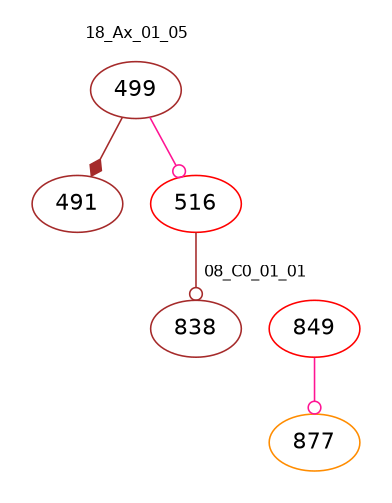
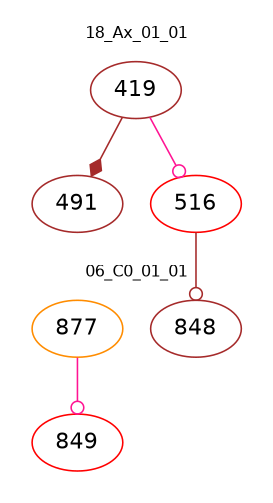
cluster "18_Ax_01_05": label "18_Ax_01_05" -> "18_Ax_01_01"
node "499": label "499" -> "419"
cluster "08_C0_01_01": label "08_C0_01_01" -> "06_C0_01_01"
node "838": label "838" -> "848"
edge "849" -> "877": reversed
